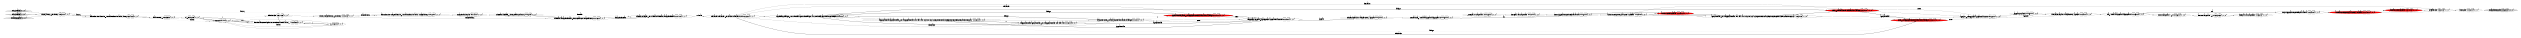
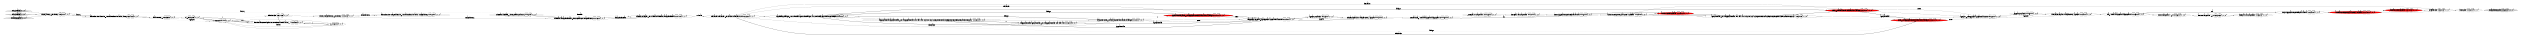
node "unmappedIndexWriter.close()@@@14@@@['1', '1', '1']": removed
node "aggregator.preCollection()@@@23@@@['1', '1', '1']": added
edge "final int numDocs = 10@@@5@@@['1', '1', '1']" -> "i < numDocs@@@7@@@['1', '1', '1']": label "numDocs" -> "aggregator"
